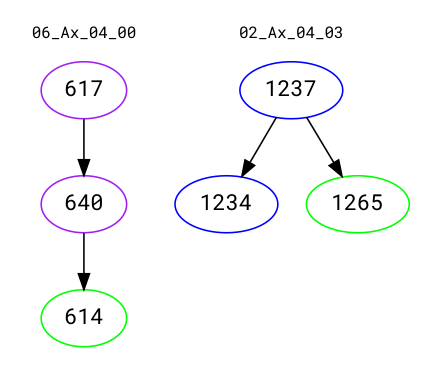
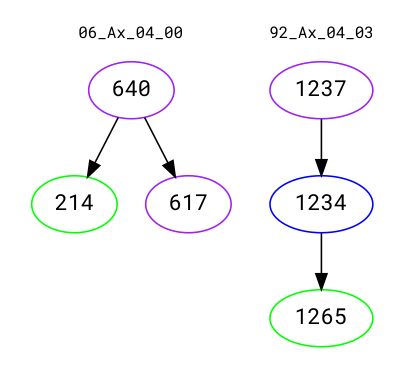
cluster "02_Ax_04_03": label "02_Ax_04_03" -> "92_Ax_04_03"
node "1237": color blue -> purple
edge "617" -> "640": reversed
edge "1237" -> "1265": now "1234" -> "1265"
node "614": label "614" -> "214"
